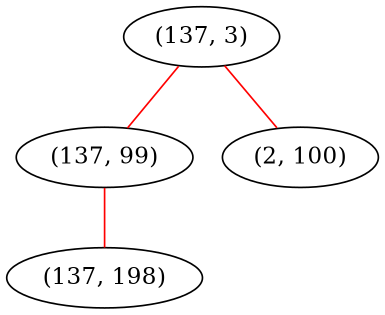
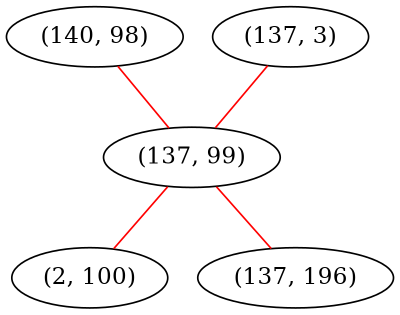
node "(140, 98)": added
edge "(137, 3)" -- "(2, 100)": now "(137, 99)" -- "(2, 100)"
node "(137, 198)": label "(137, 198)" -> "(137, 196)"
